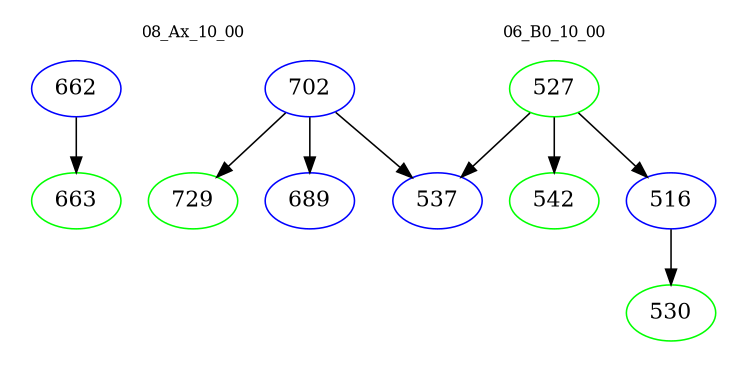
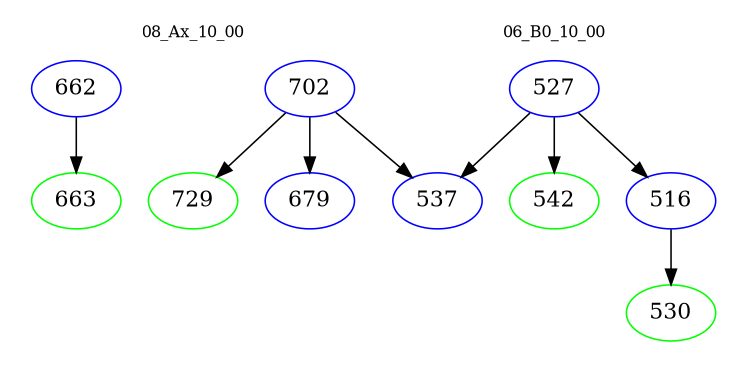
node "527": color green -> blue
node "689": label "689" -> "679"
